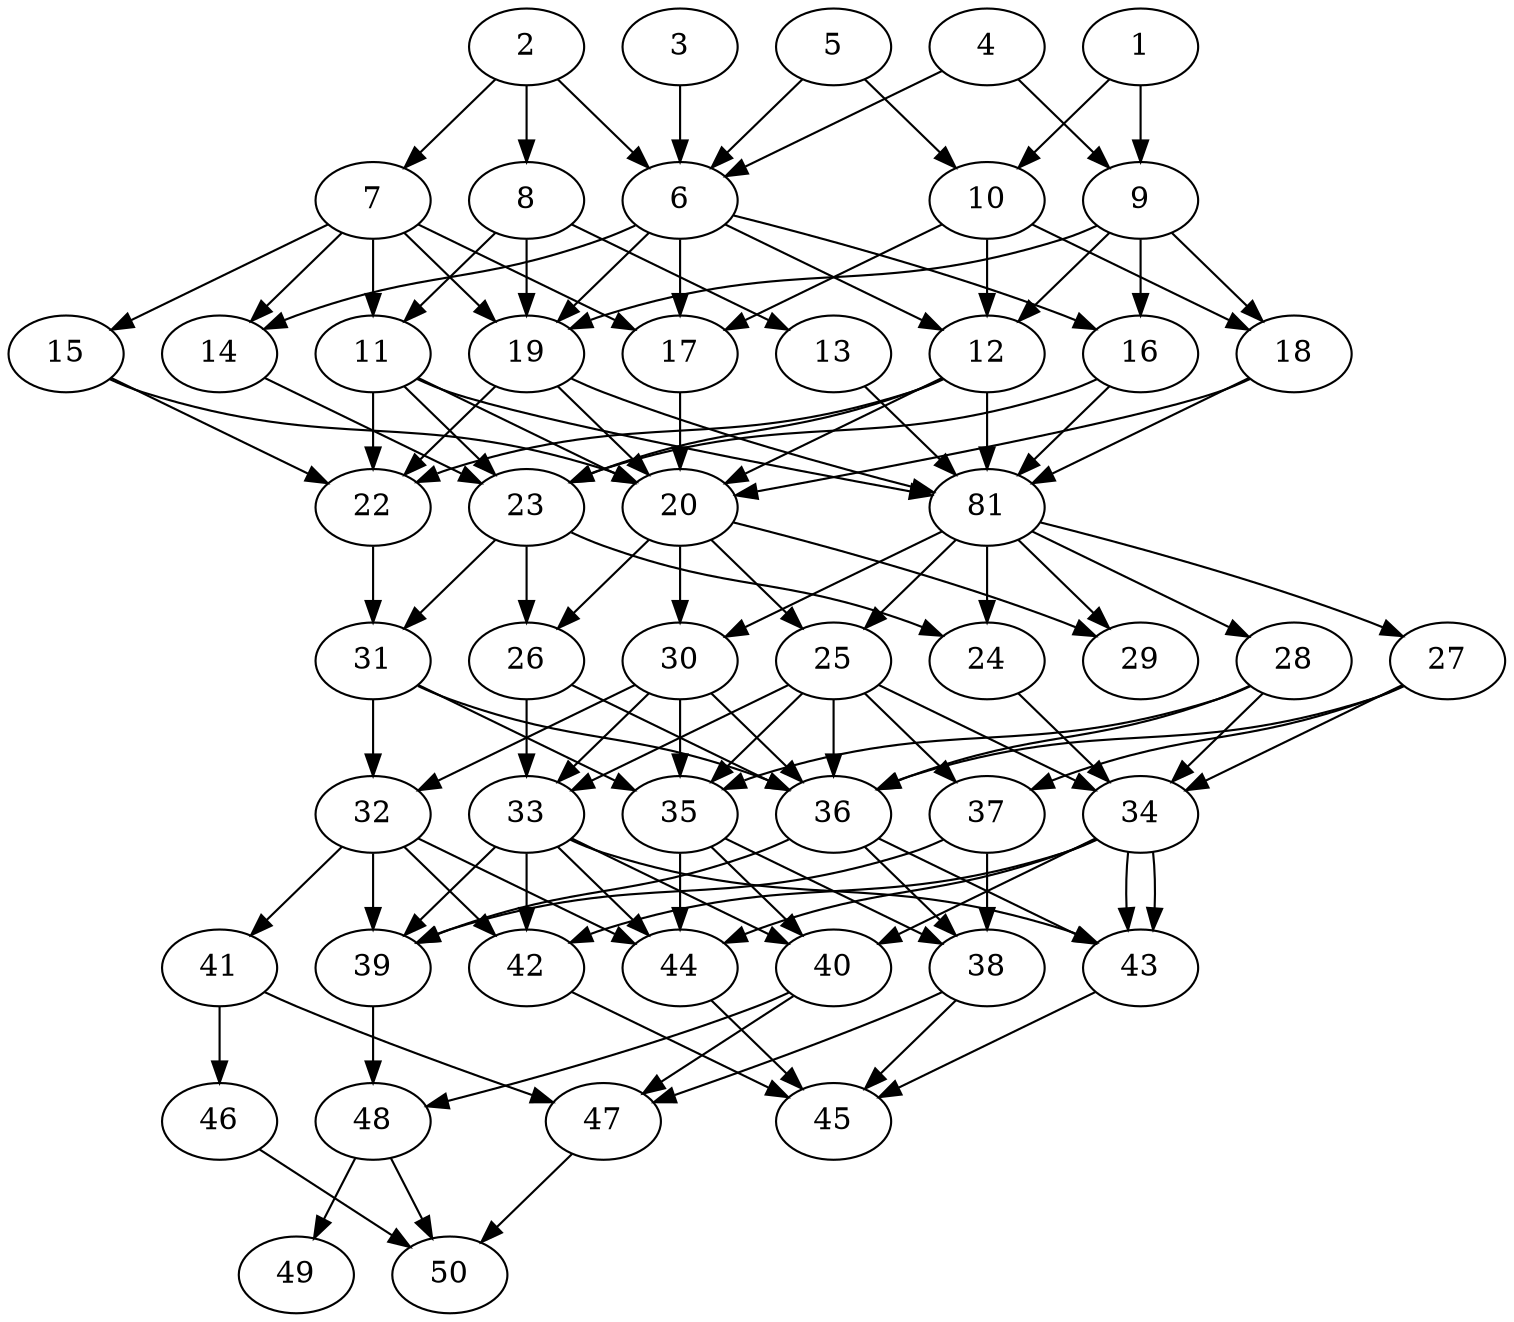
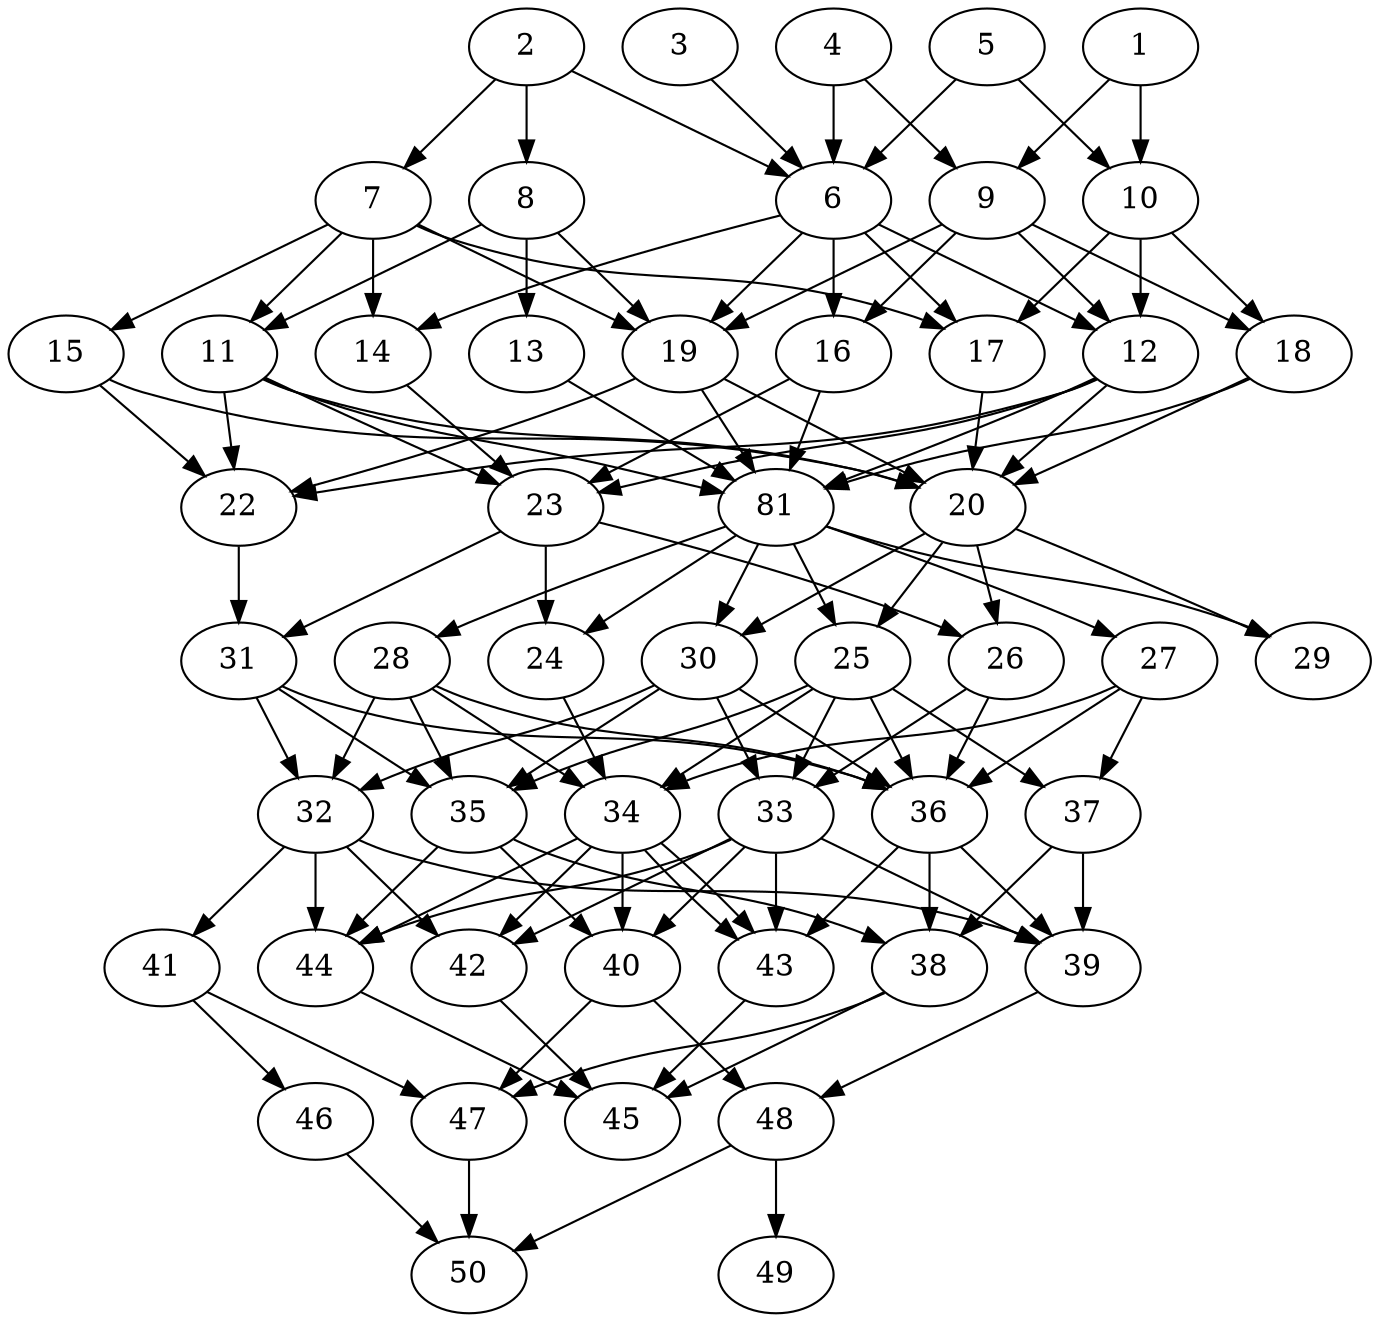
edge "28" -> "32": added
